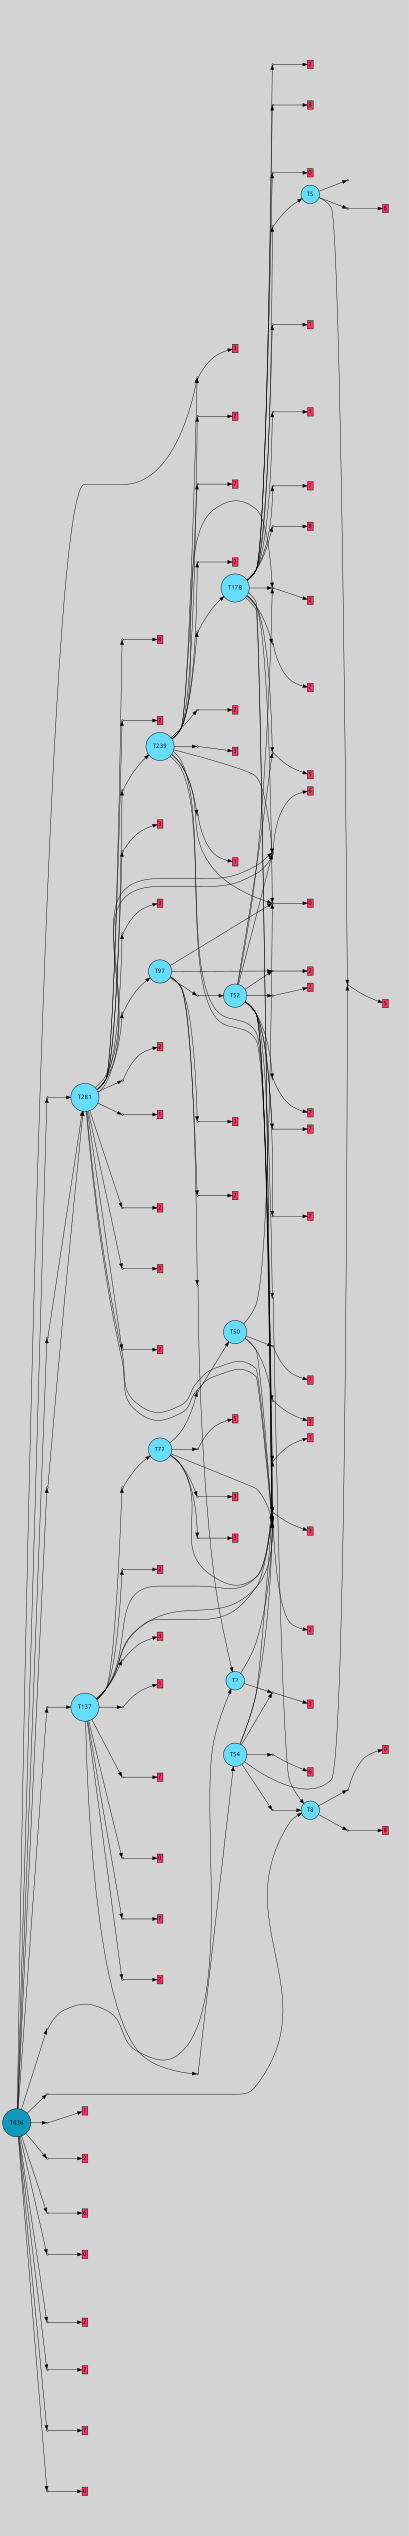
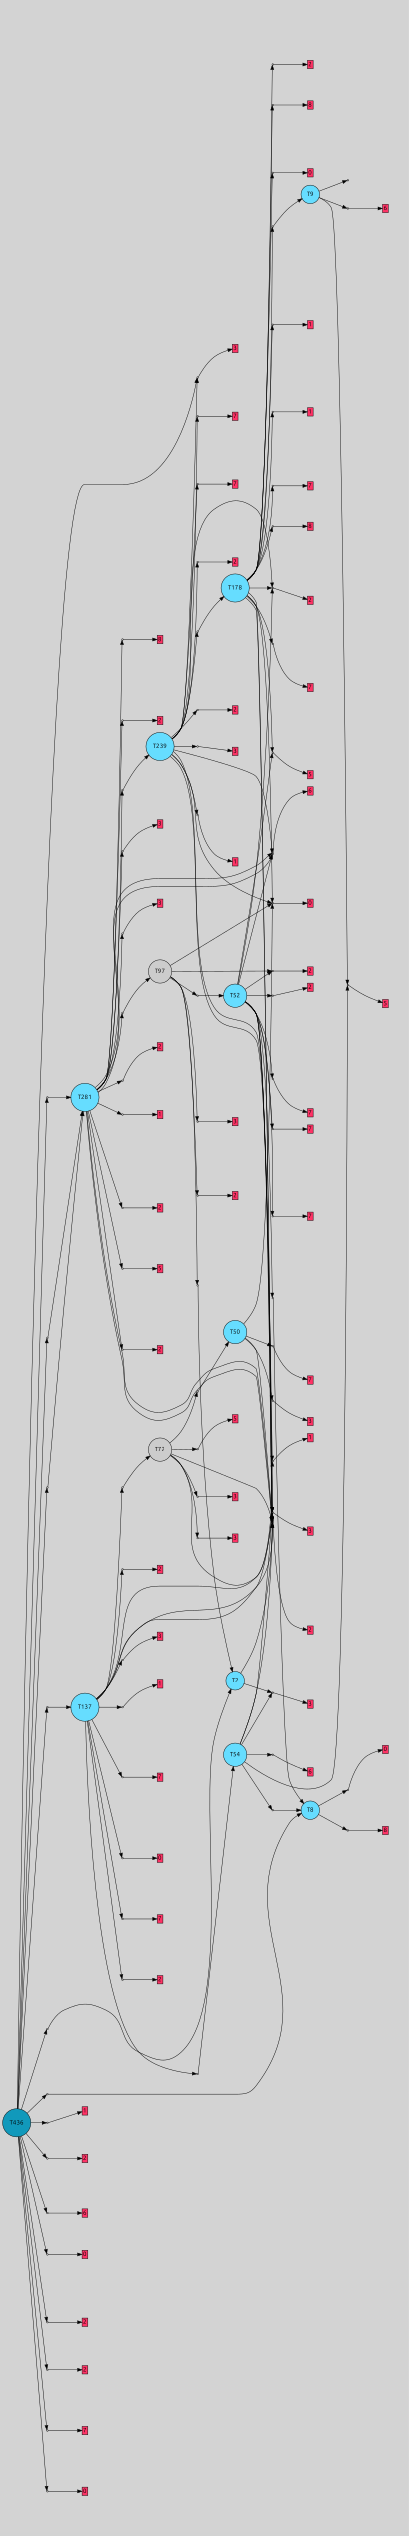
node "T5": label "T5" -> "T9"
node "T97": fillcolor #66ddff -> #cccccc
node "T72": fillcolor #66ddff -> #cccccc
